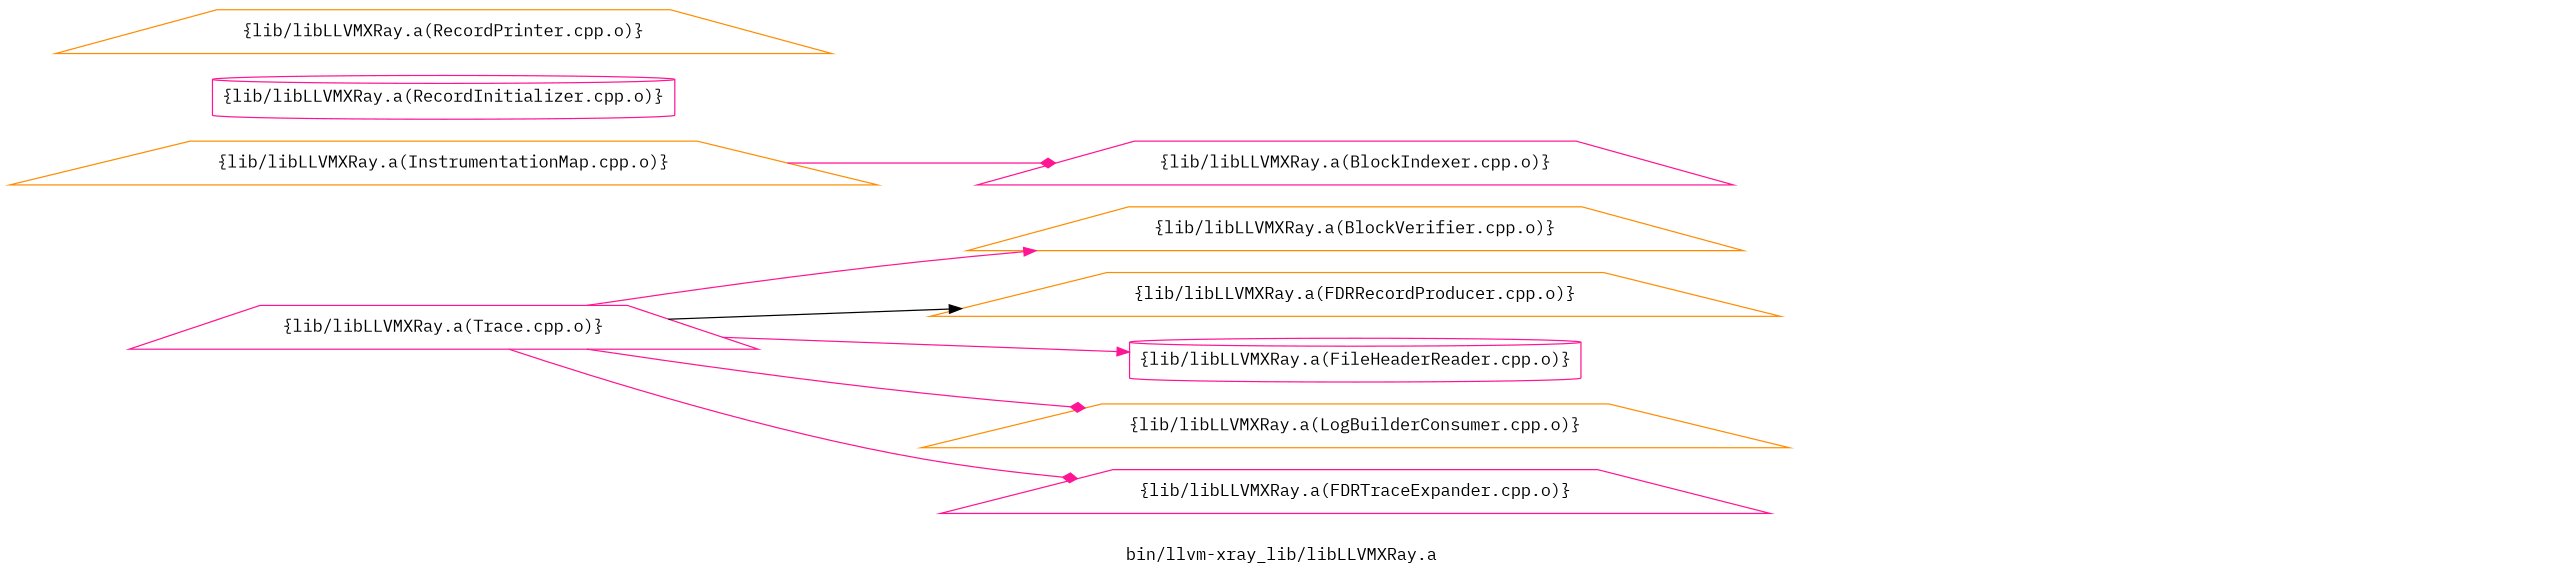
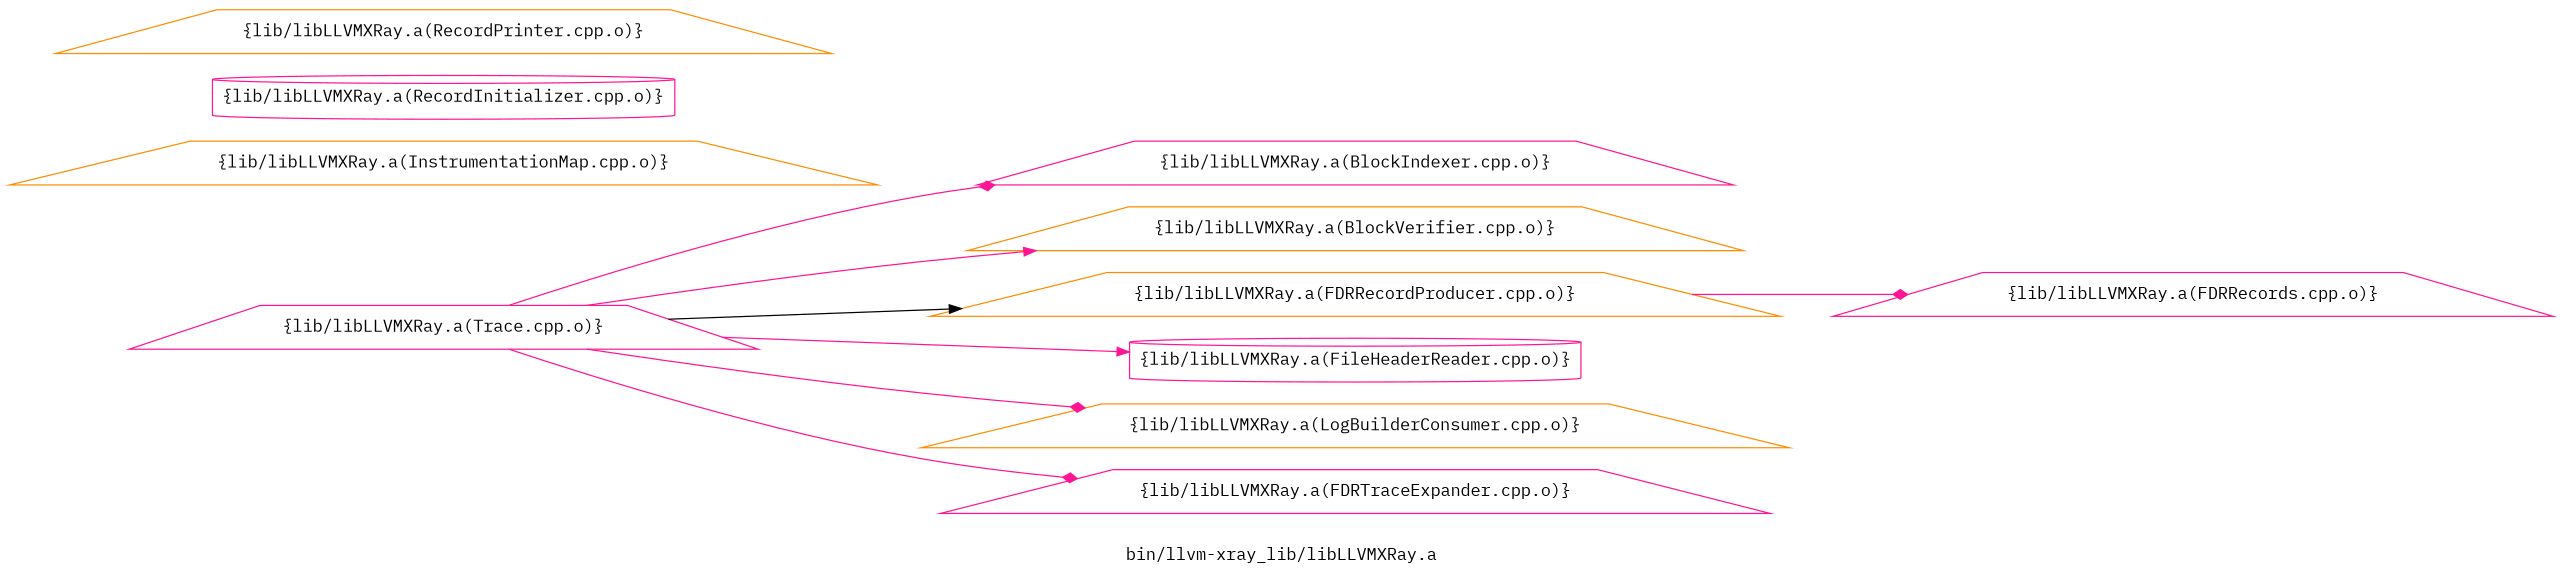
edge "{lib/libLLVMXRay.a(InstrumentationMap.cpp.o)}" -> "{lib/libLLVMXRay.a(BlockIndexer.cpp.o)}": now "{lib/libLLVMXRay.a(Trace.cpp.o)}" -> "{lib/libLLVMXRay.a(BlockIndexer.cpp.o)}"
node "{lib/libLLVMXRay.a(FDRRecords.cpp.o)}": added
